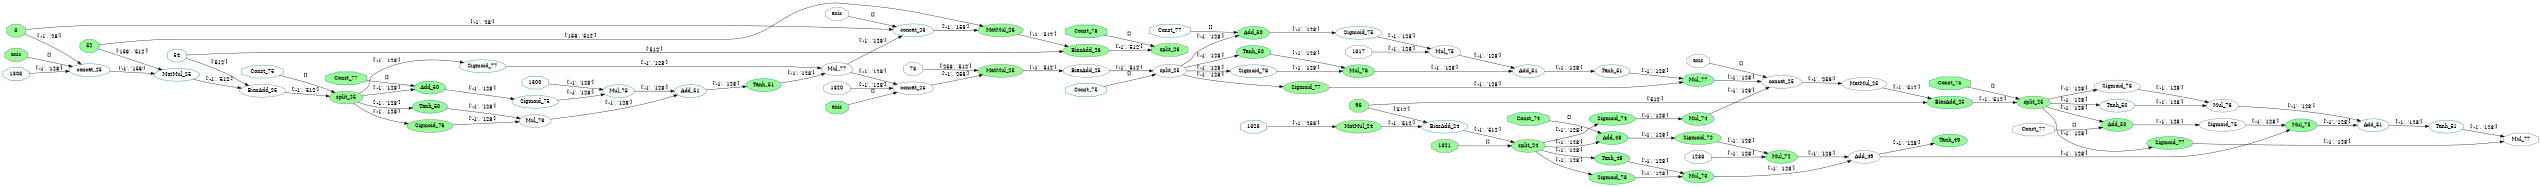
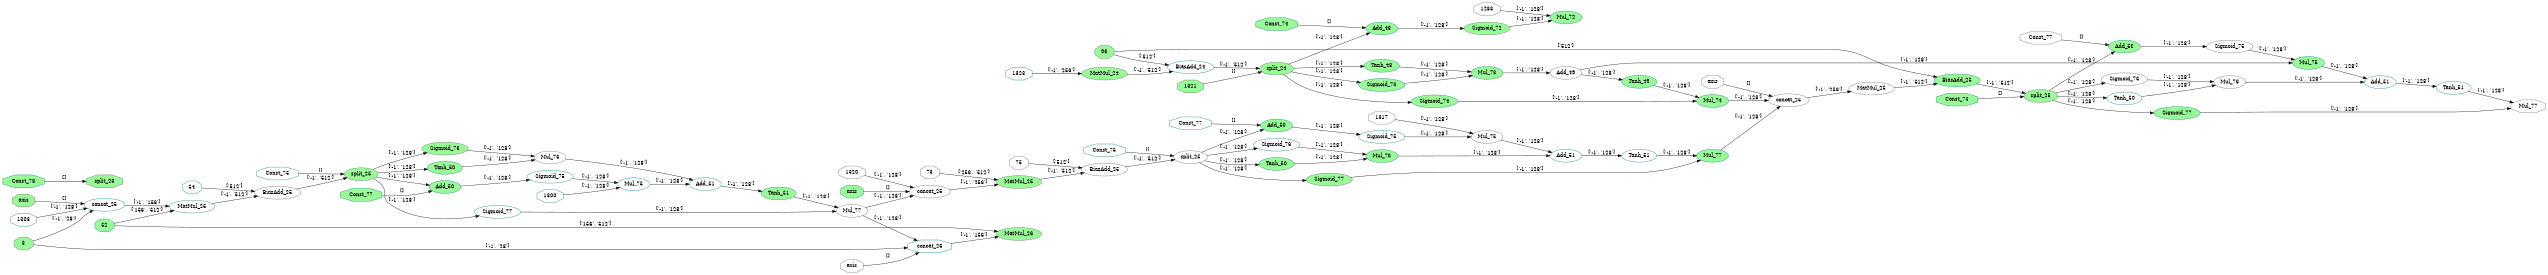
node "concat_26": shape ellipse -> octagon
node "BiasAdd_26": removed
edge "Tanh_49" -> "Mul_74": added, label "['-1', '128']"
edge "Mul_72" -> "Add_49": removed, label "['-1', '128']"
node "75": added
